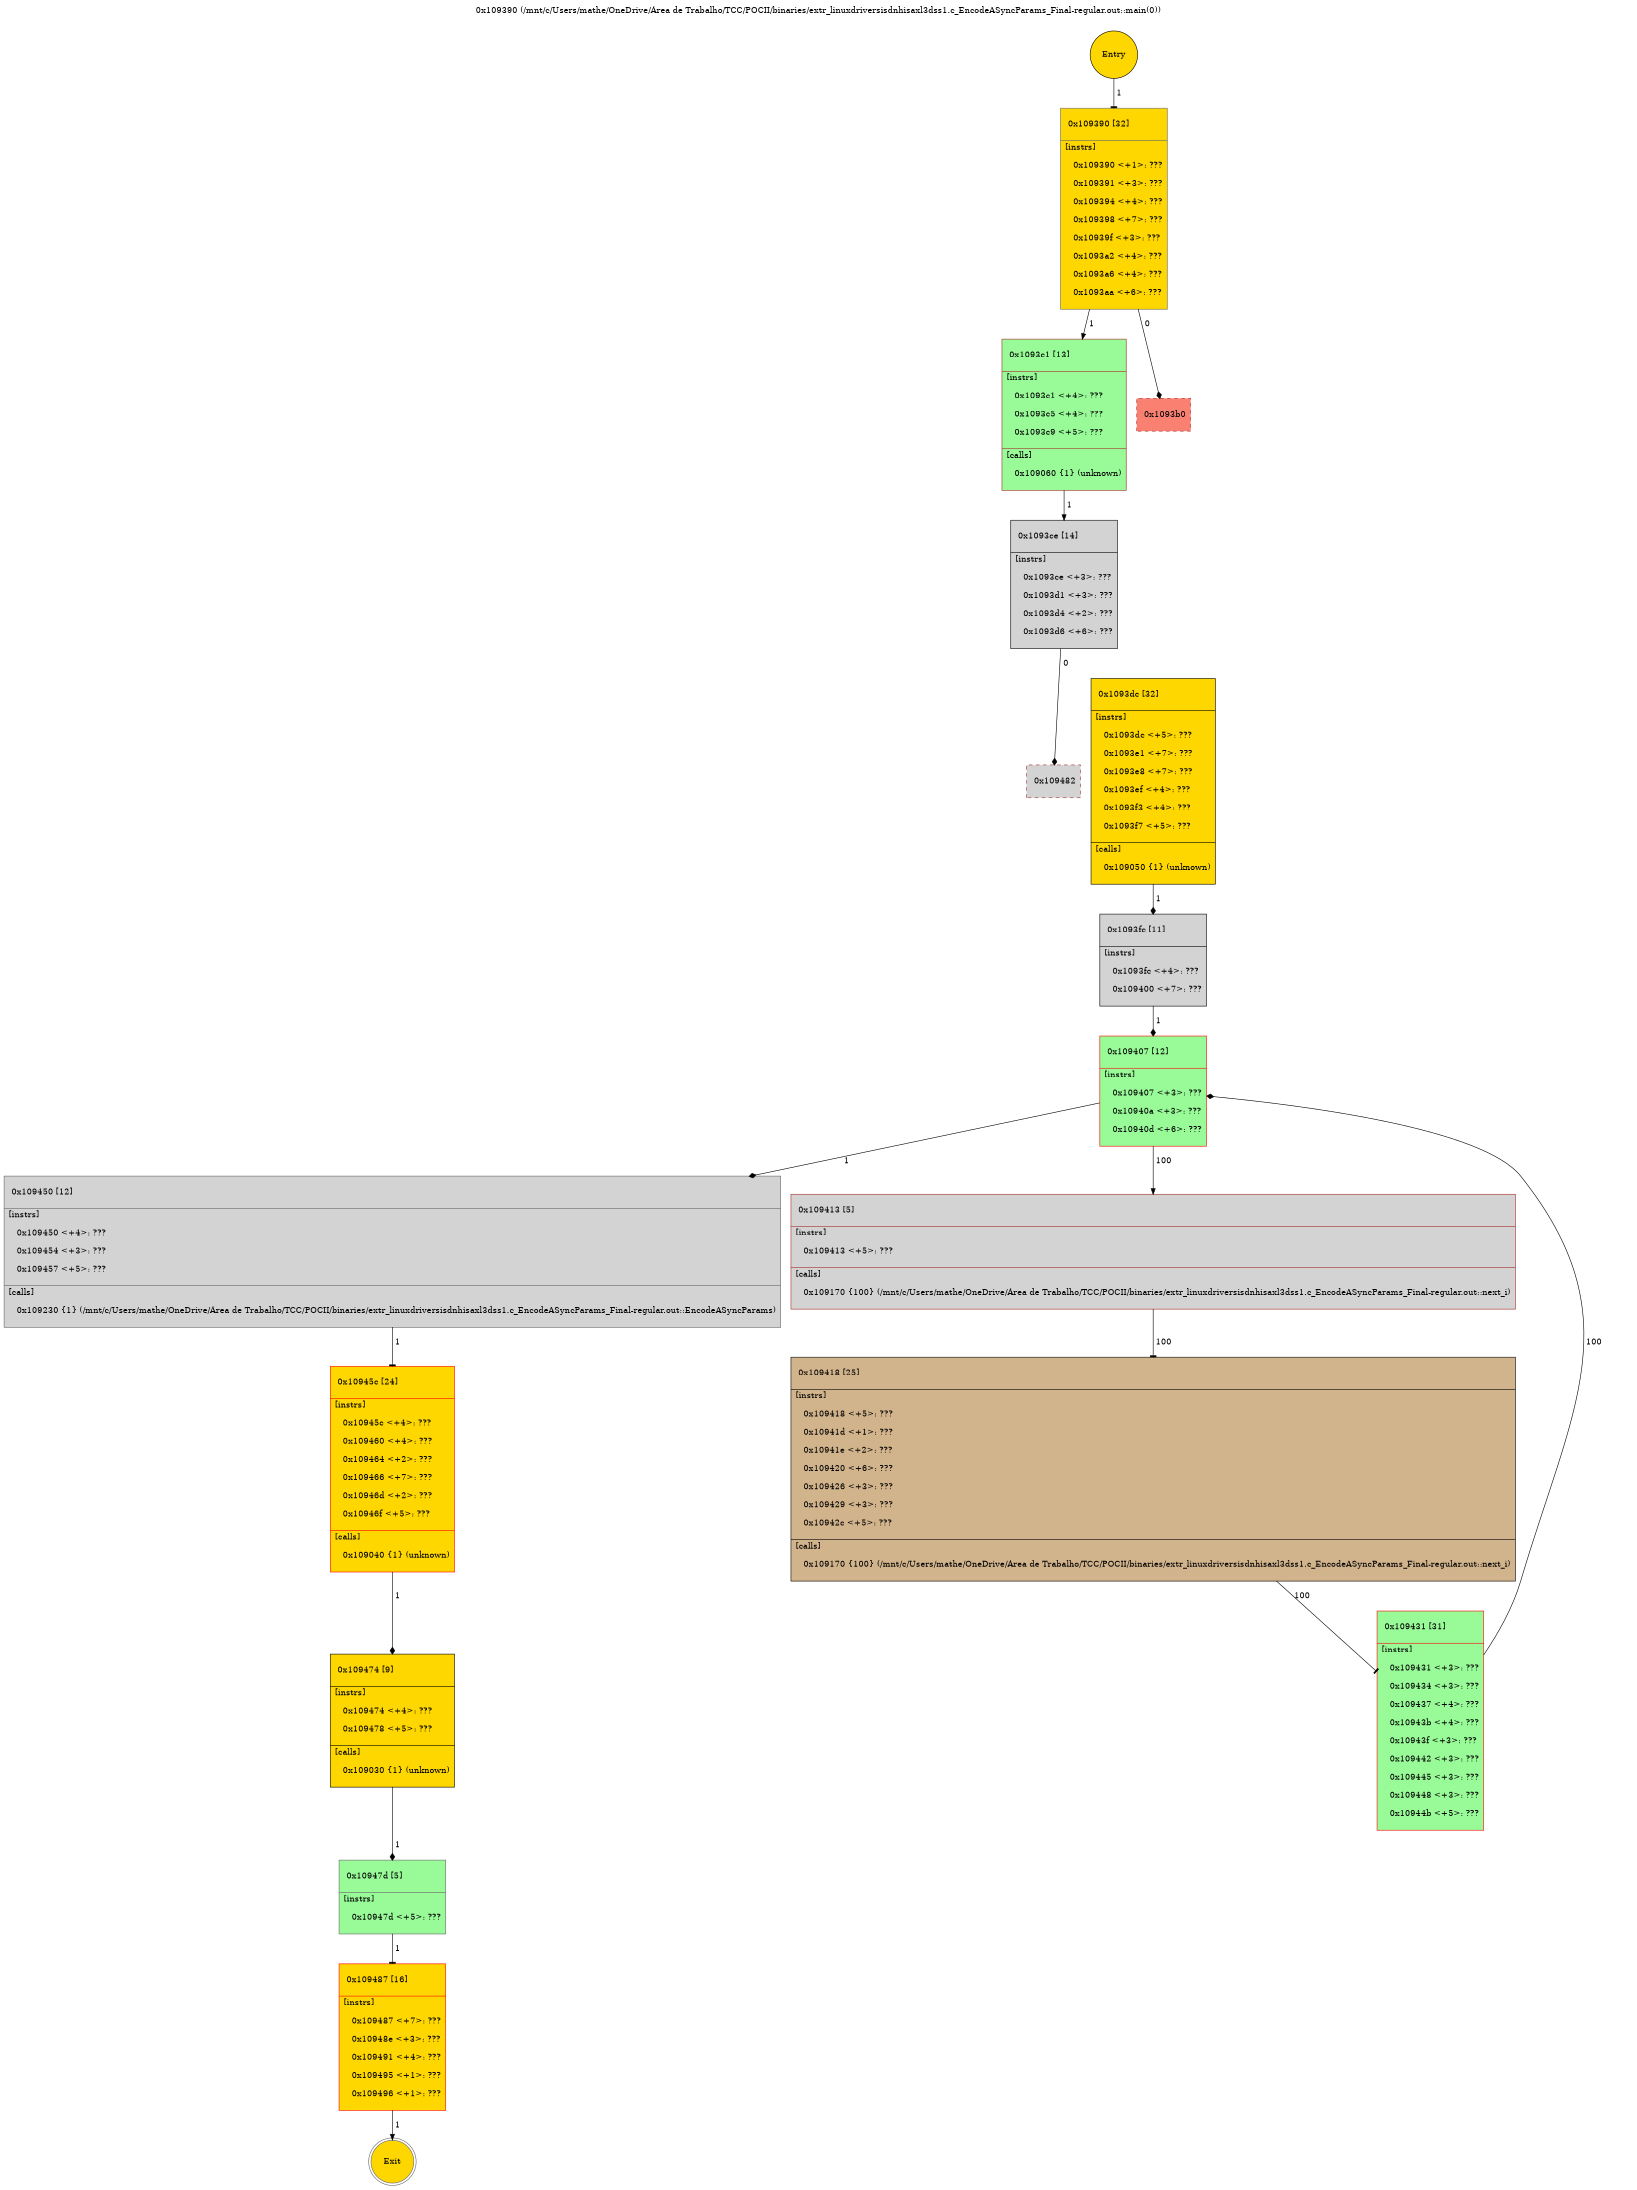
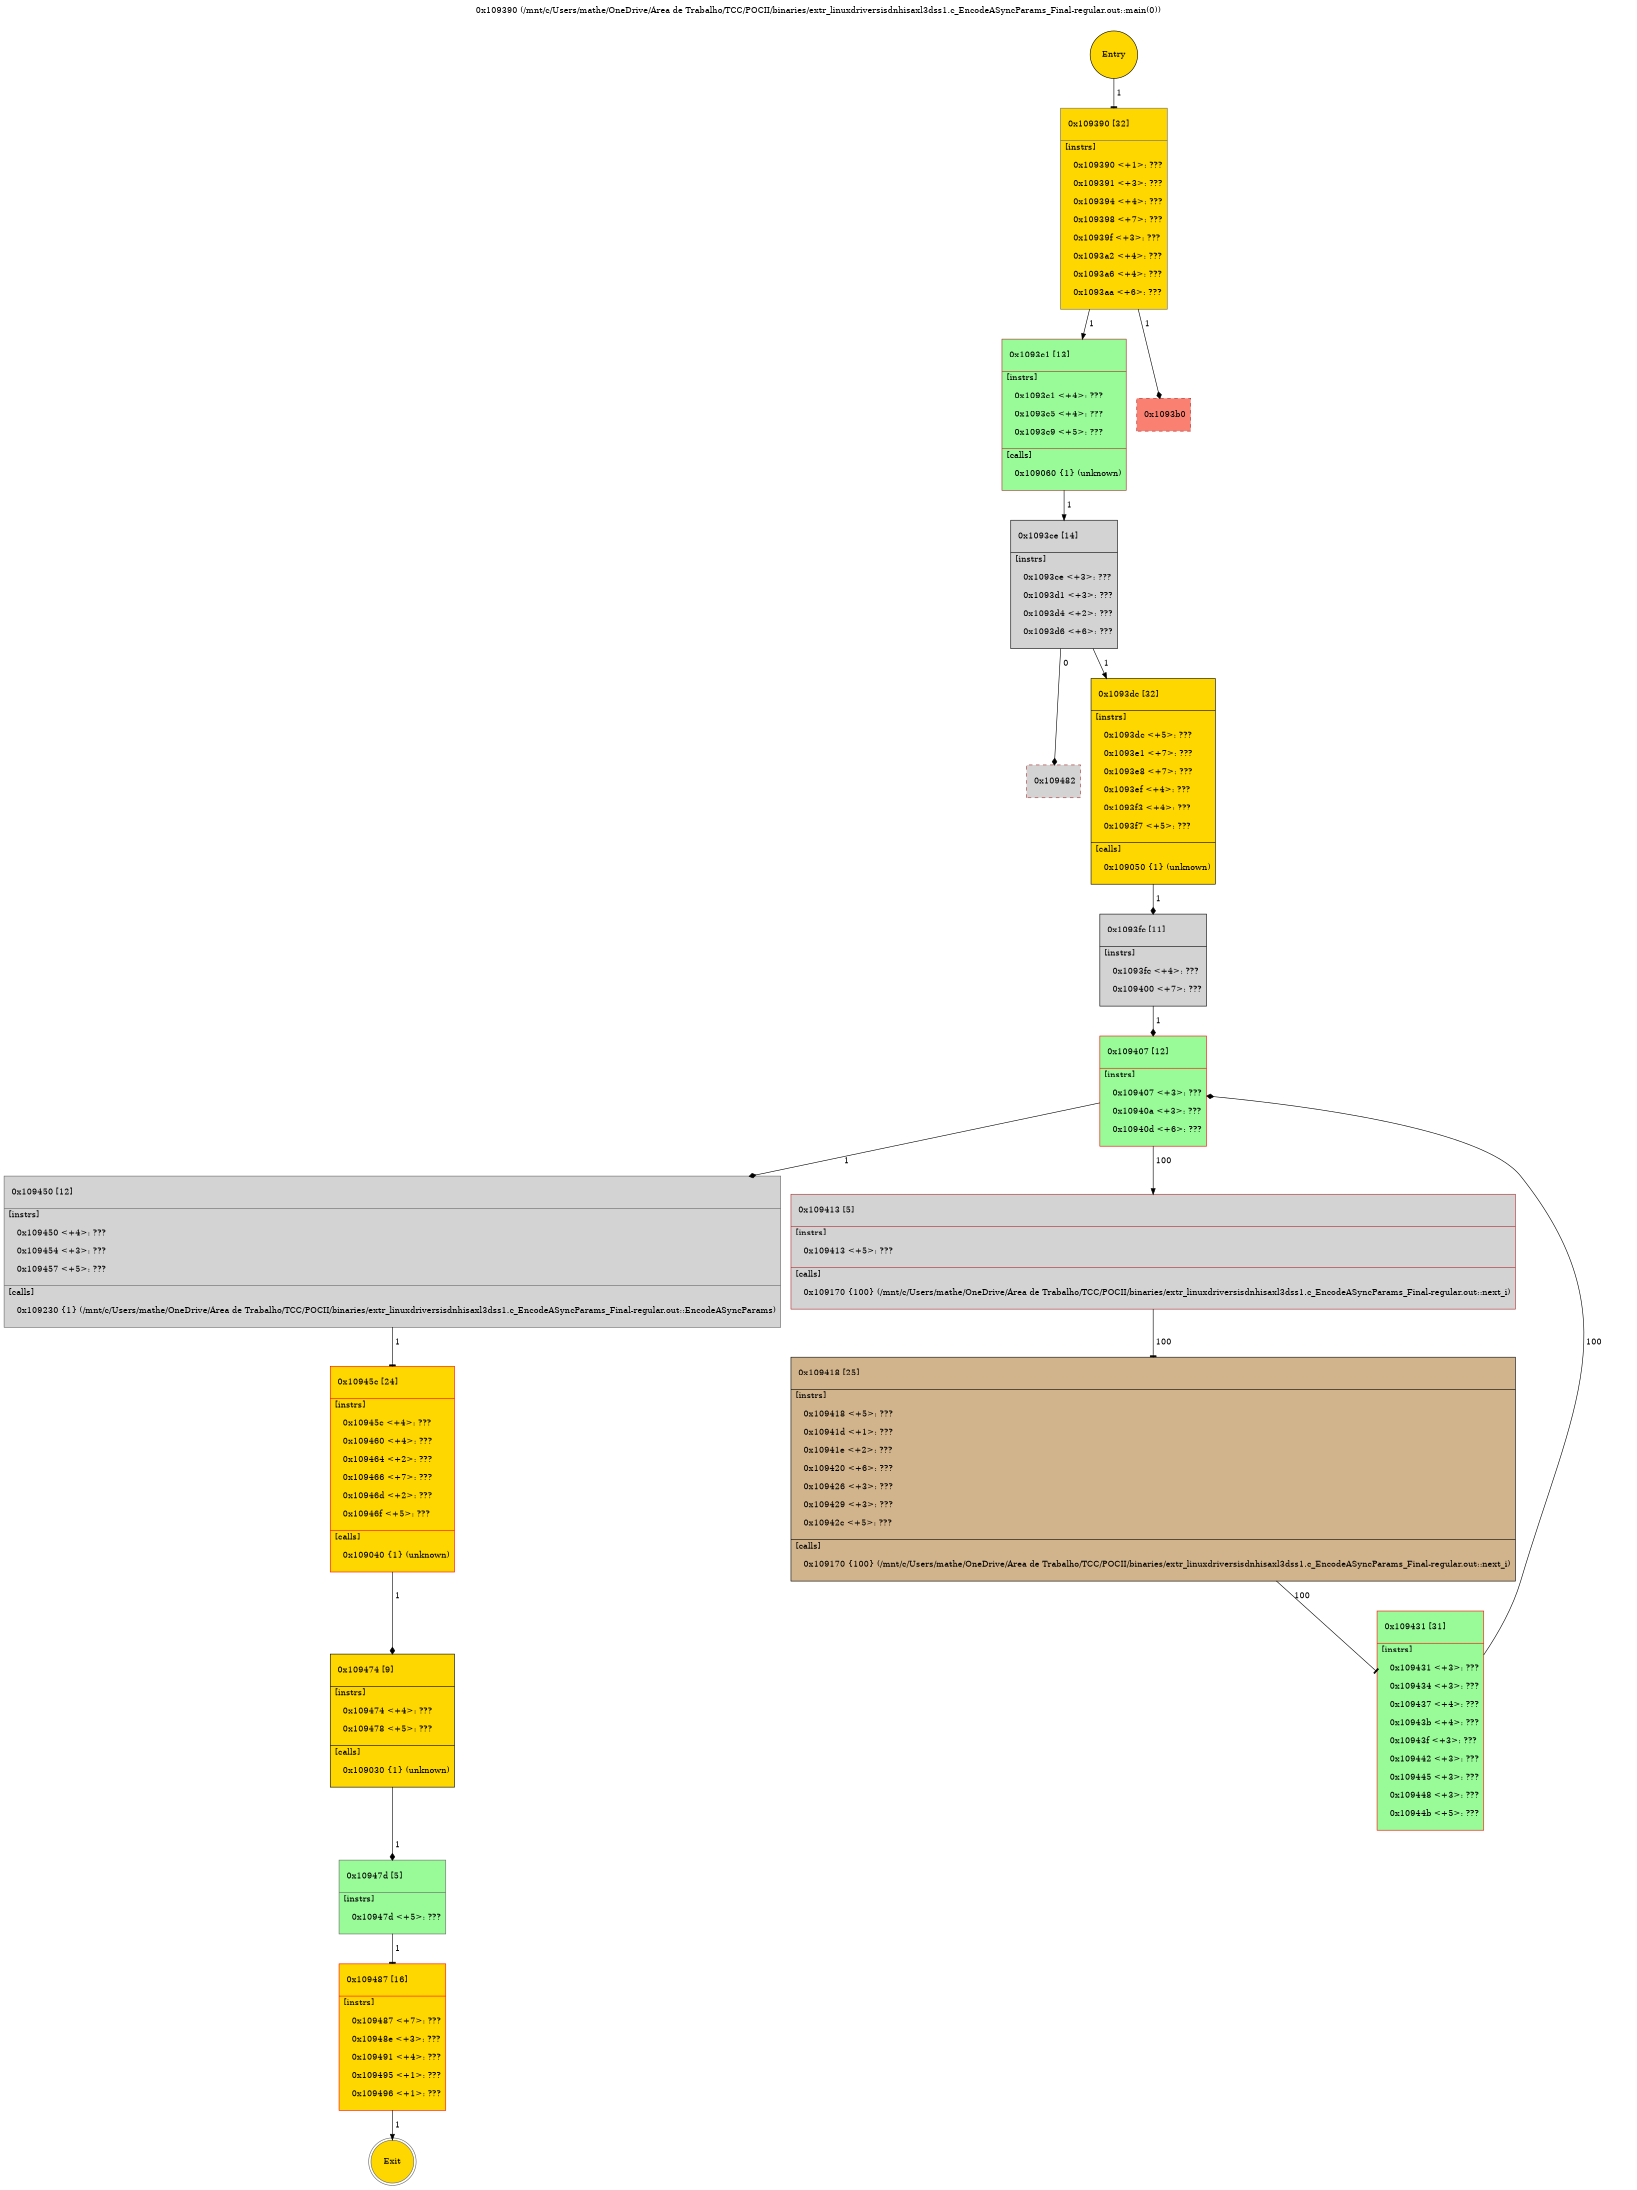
edge "0x109390 [32]" -> "0x1093b0": label " 0" -> " 1"
edge "0x1093ce [14]" -> "0x1093dc [32]": added, label "1"
